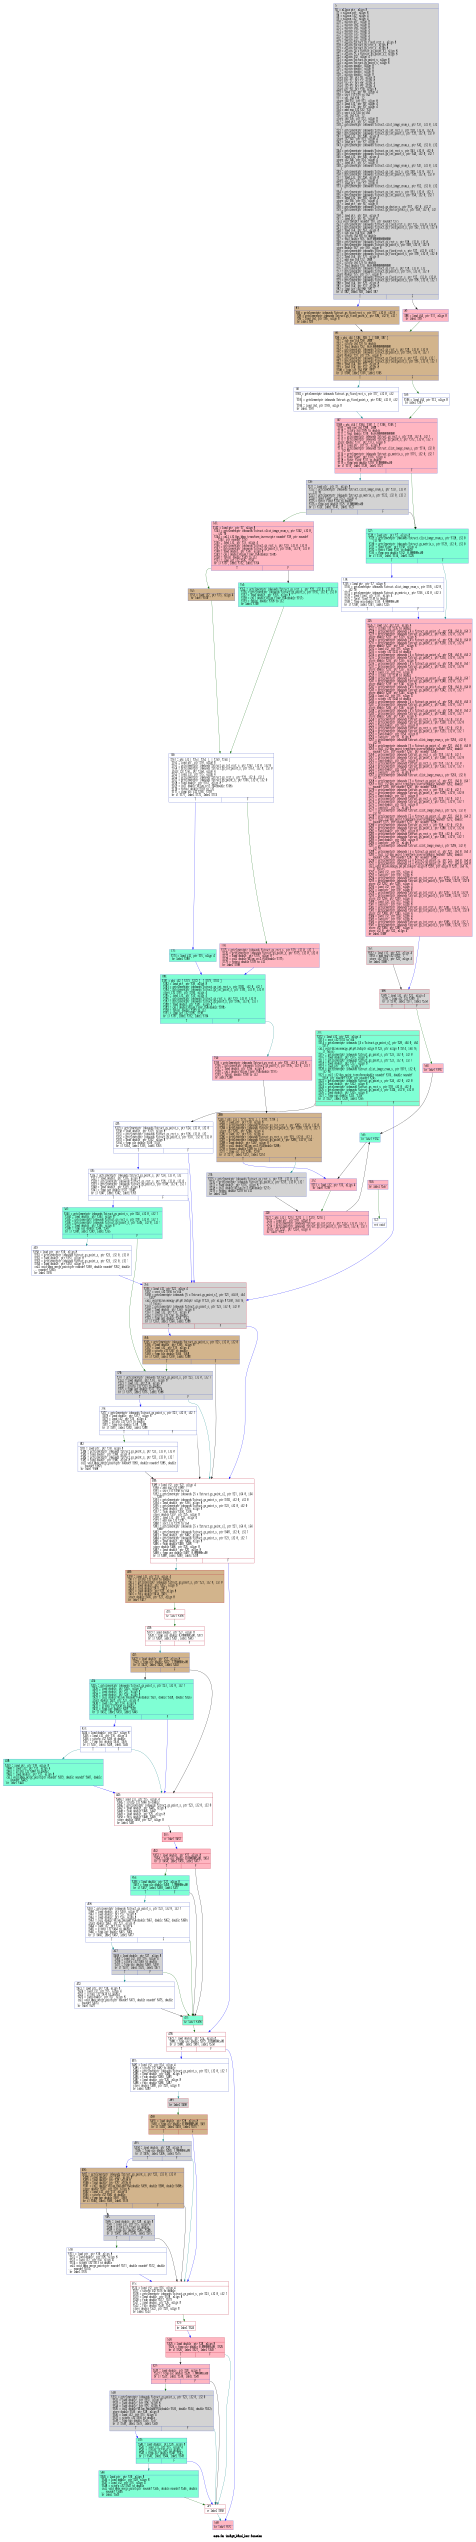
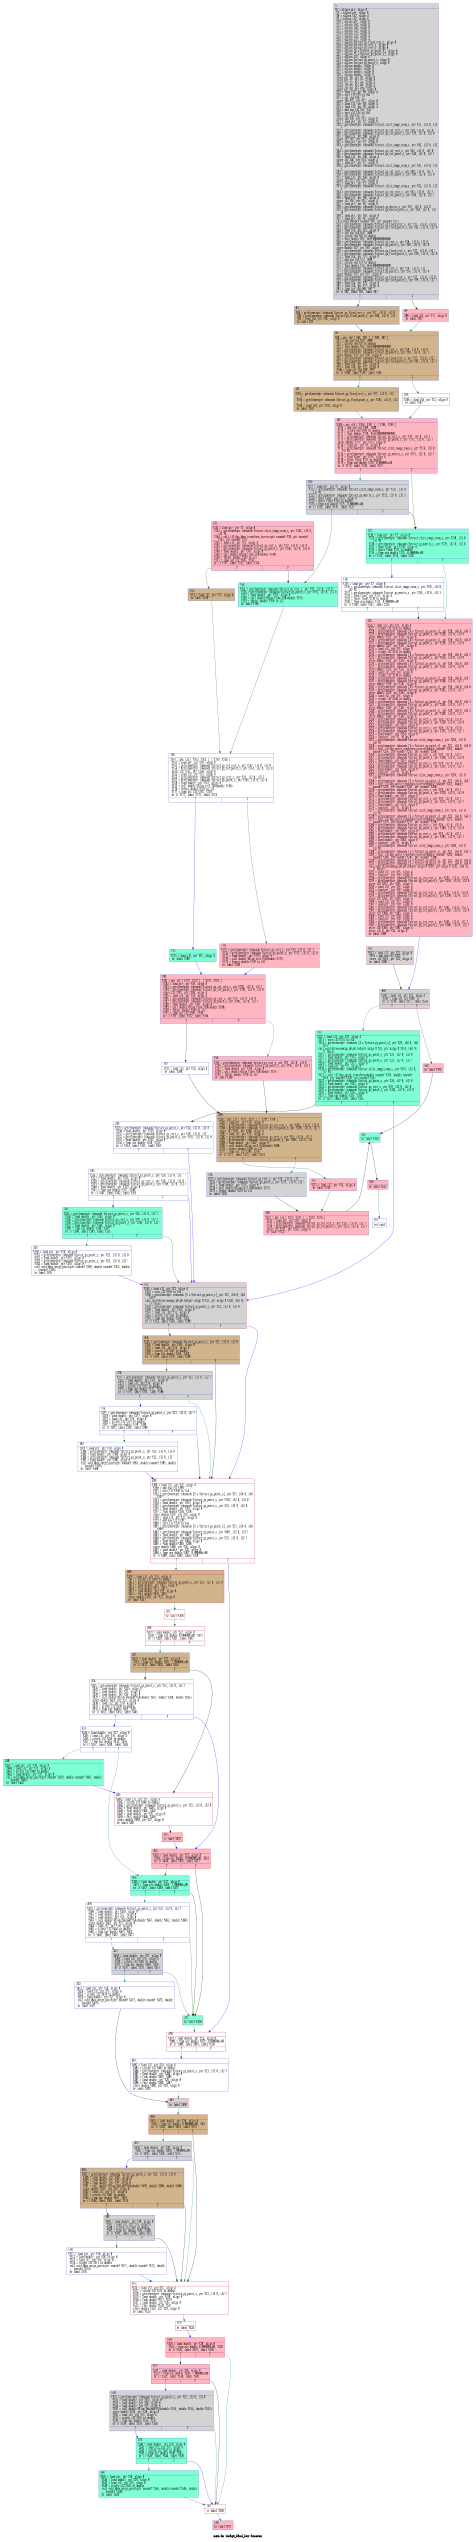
node "101:": fillcolor white -> tan
edge "120:" -> "141:": now "120:" -> "154:"
edge "134:" -> "225:": color blue -> black
node "180:": fillcolor aquamarine -> lightpink
edge "308:" -> "311:": added
node "192:": added
edge "328:" -> "335:": removed
edge "555:" -> "212:": now "555:" -> "556:"
edge "200:" -> "212:": color blue -> darkgreen
edge "342:" -> "370:": now "342:" -> "355:"
edge "382:" -> "388:": color black -> blue
node "424:": fillcolor aquamarine -> white
edge "424:" -> "443:": now "424:" -> "452:"
edge "433:" -> "443:": now "433:" -> "455:"
edge "472:" -> "477:": now "472:" -> "489:"
edge "490:" -> "515:": color blue -> black
edge "478:" -> "550:": removed
